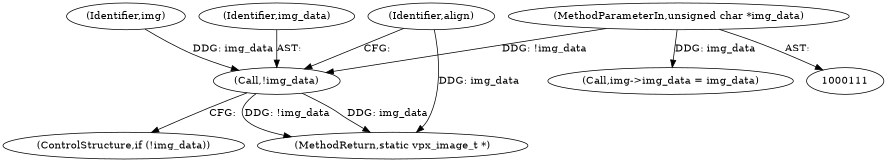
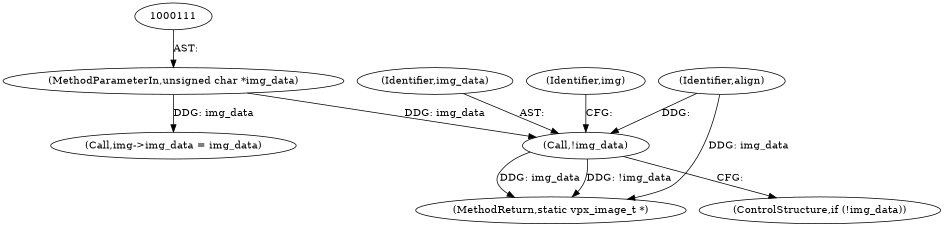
edge "(MethodParameterIn,unsigned char *img_data)" -> "1000111": reversed
edge "(Identifier,img)" -> "(Call,!img_data)": label "DDG: img_data" -> "CFG: "
edge "(Identifier,align)" -> "(Call,!img_data)": label "CFG: " -> "DDG: "
edge "(MethodParameterIn,unsigned char *img_data)" -> "(Call,!img_data)": label "DDG: !img_data" -> "DDG: img_data"
